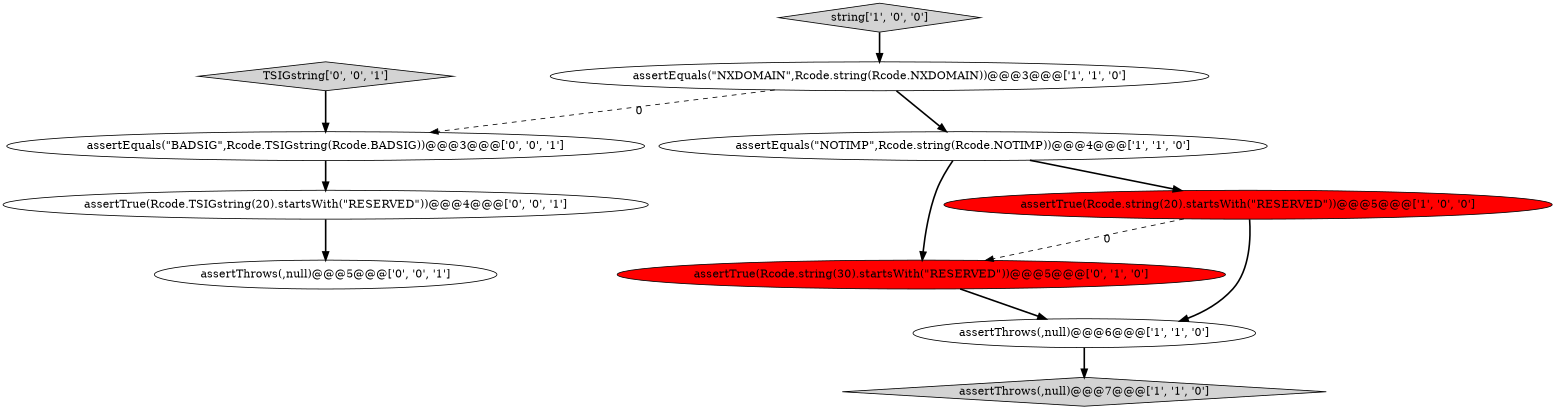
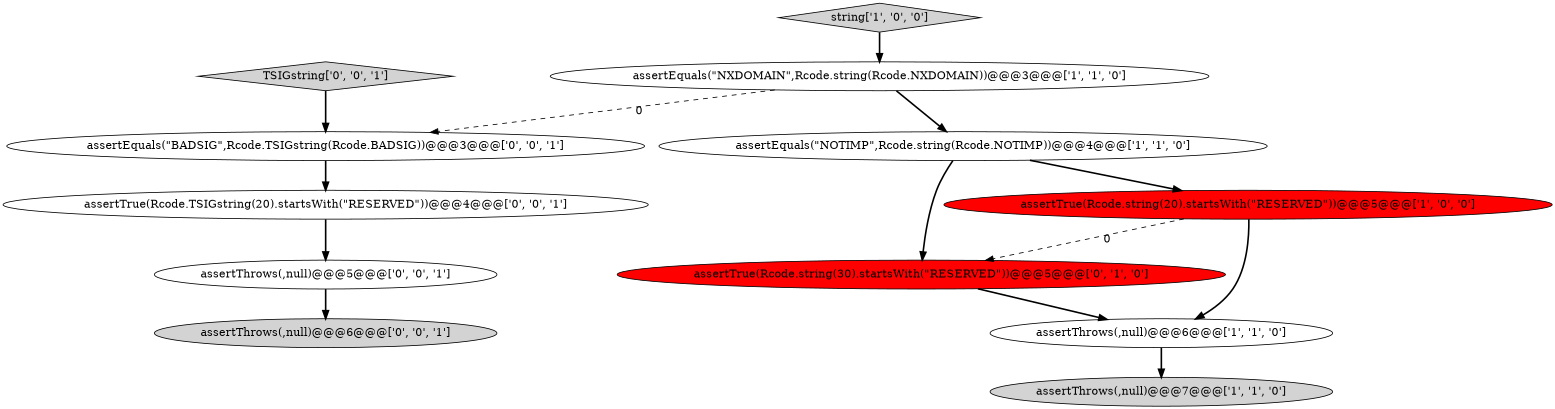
node "assertThrows(,null)@@@6@@@['0', '0', '1']": added
node "assertThrows(,null)@@@7@@@['1', '1', '0']": shape diamond -> ellipse
